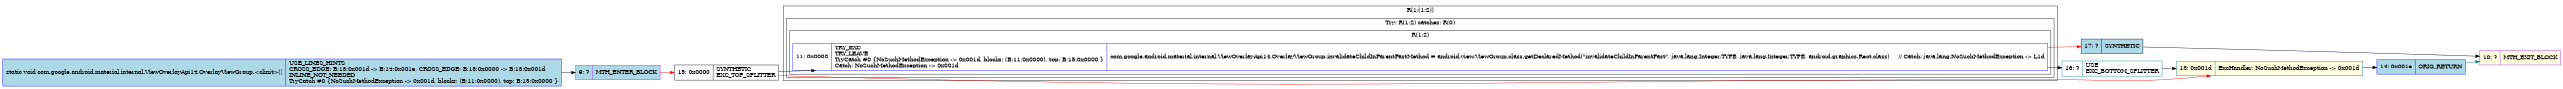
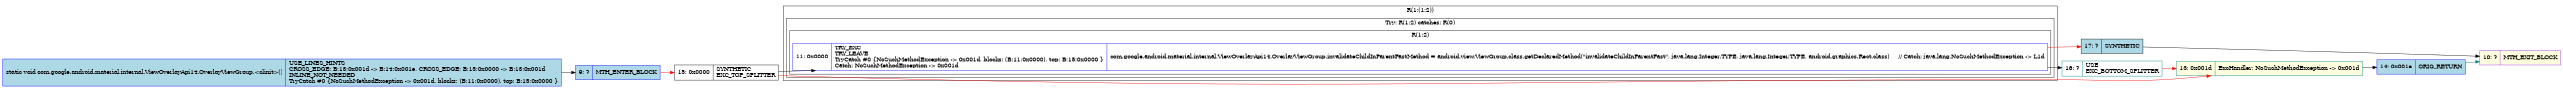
edge "16: ?" -> "13: 0x001d": color black -> red
node "9: ?": color purple -> blue
